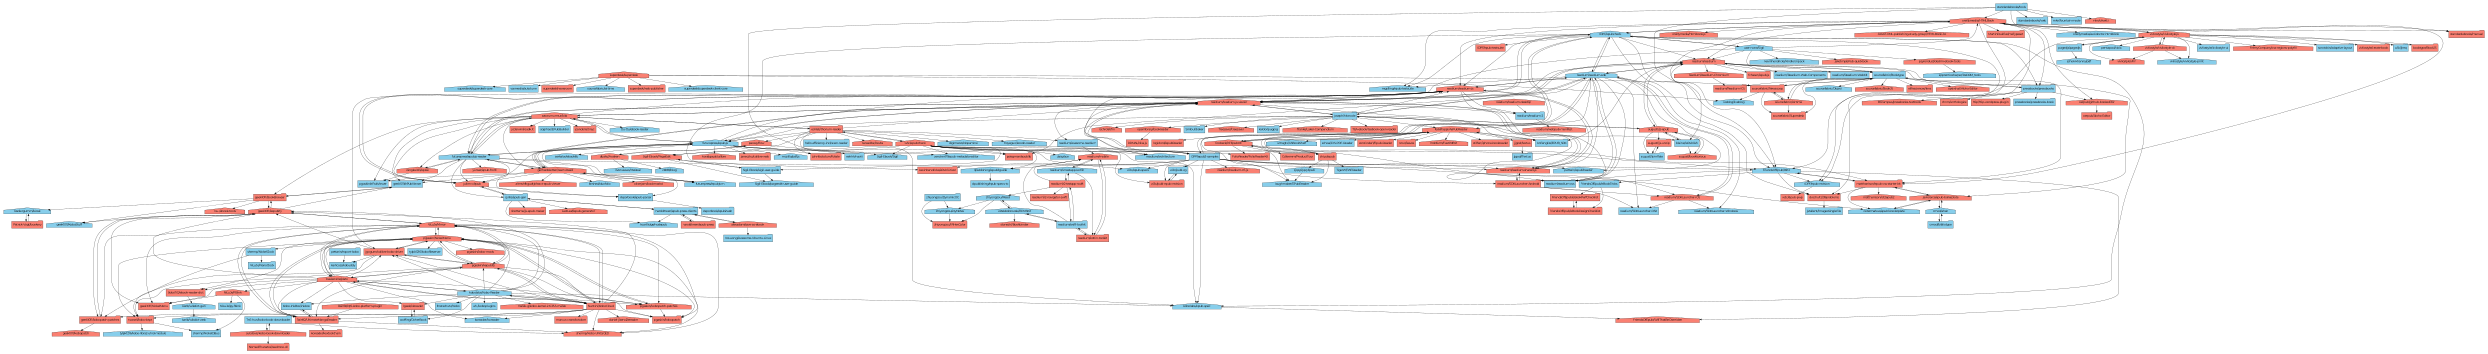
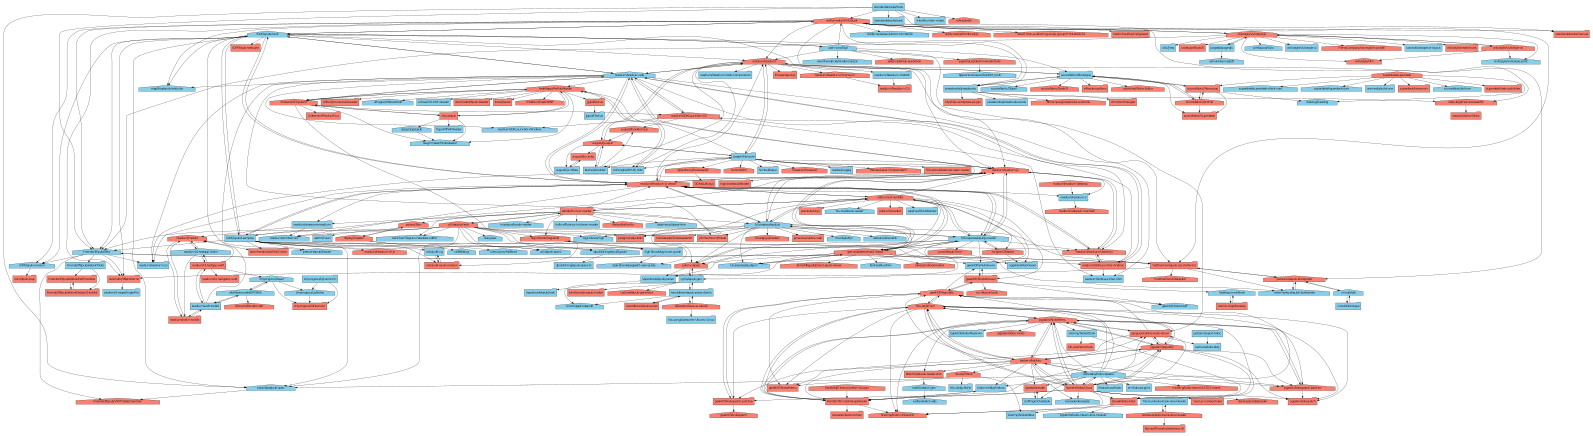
edge "augustl/js-epub" -> "augustl/booktorious": now "readium/SDKLauncher-iOS" -> "augustl/booktorious"
node "NiLuJe/NanoClock": fillcolor skyblue -> salmon
